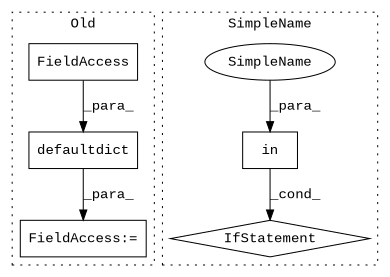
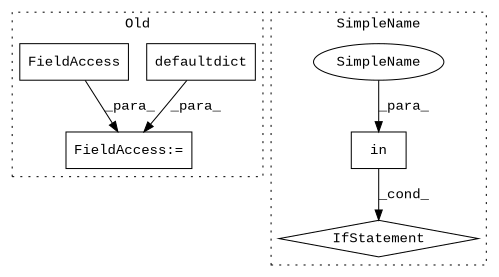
edge "FieldAccess" -> "defaultdict": now "FieldAccess" -> "FieldAccess:="
